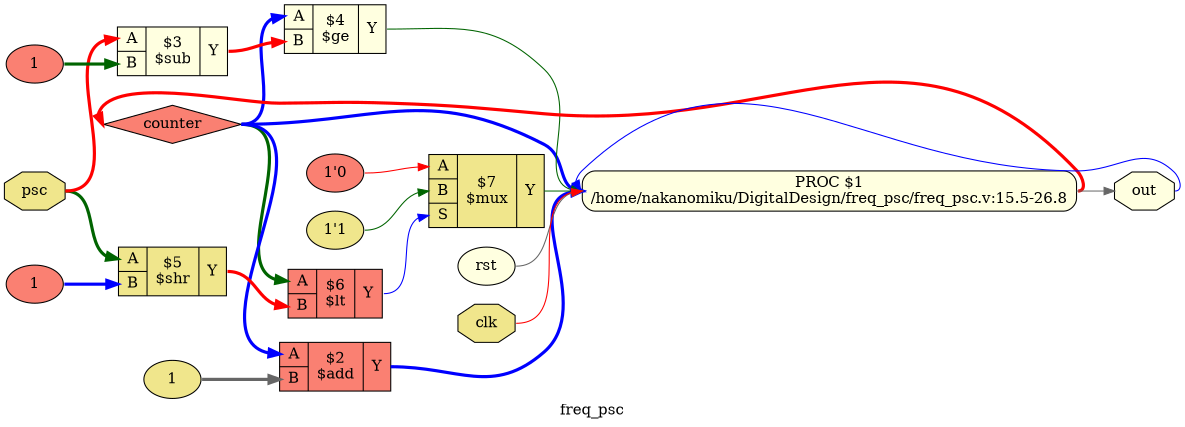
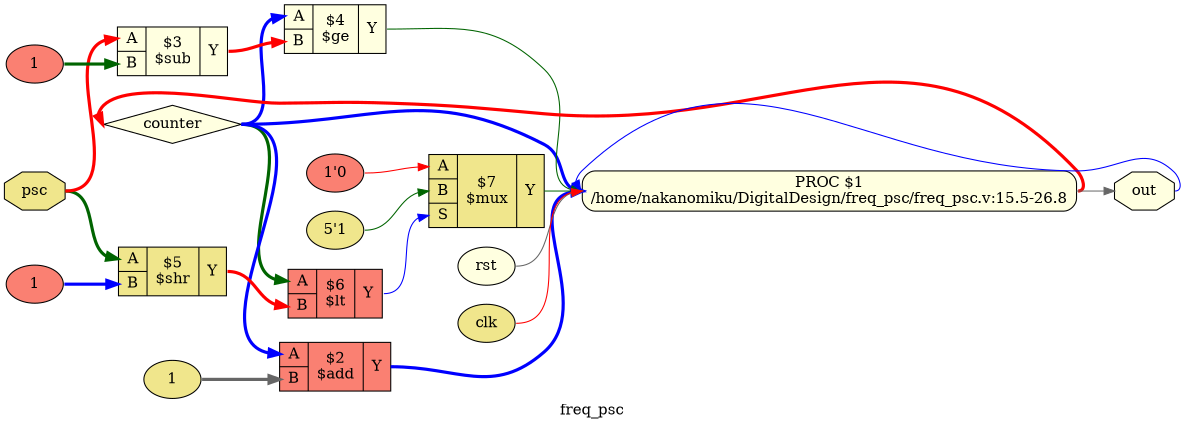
node "counter": fillcolor salmon -> lightyellow
node "1'1": label "1'1" -> "5'1"
node "clk": shape octagon -> ellipse
